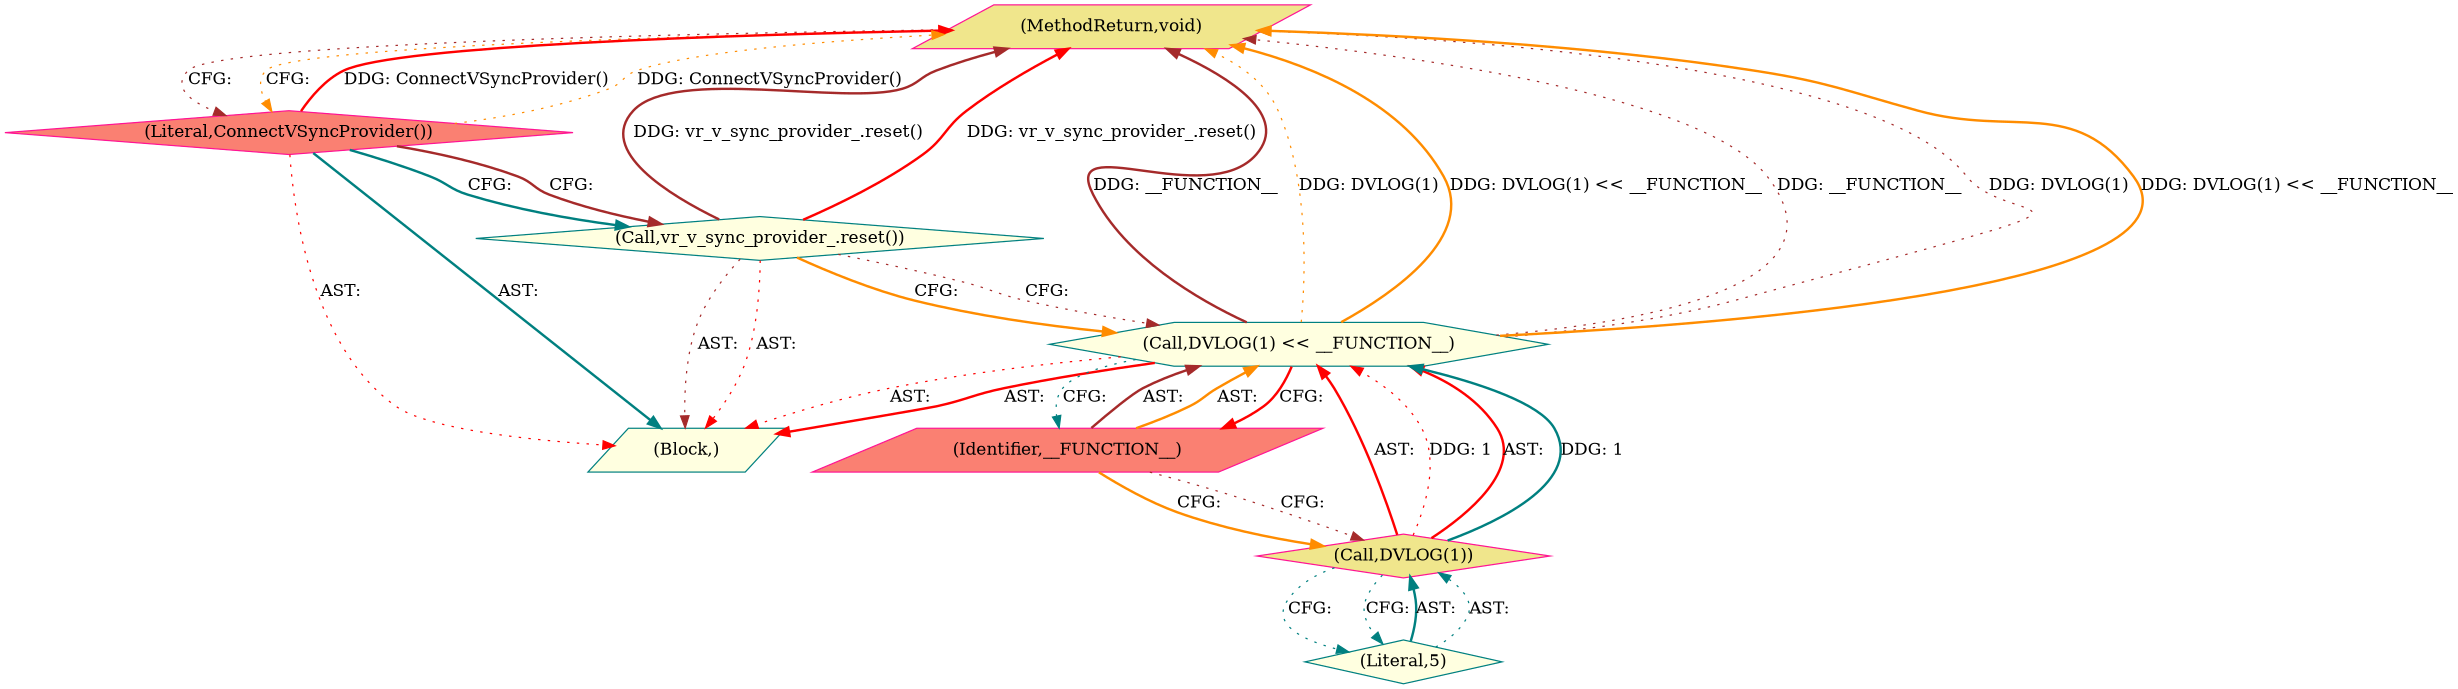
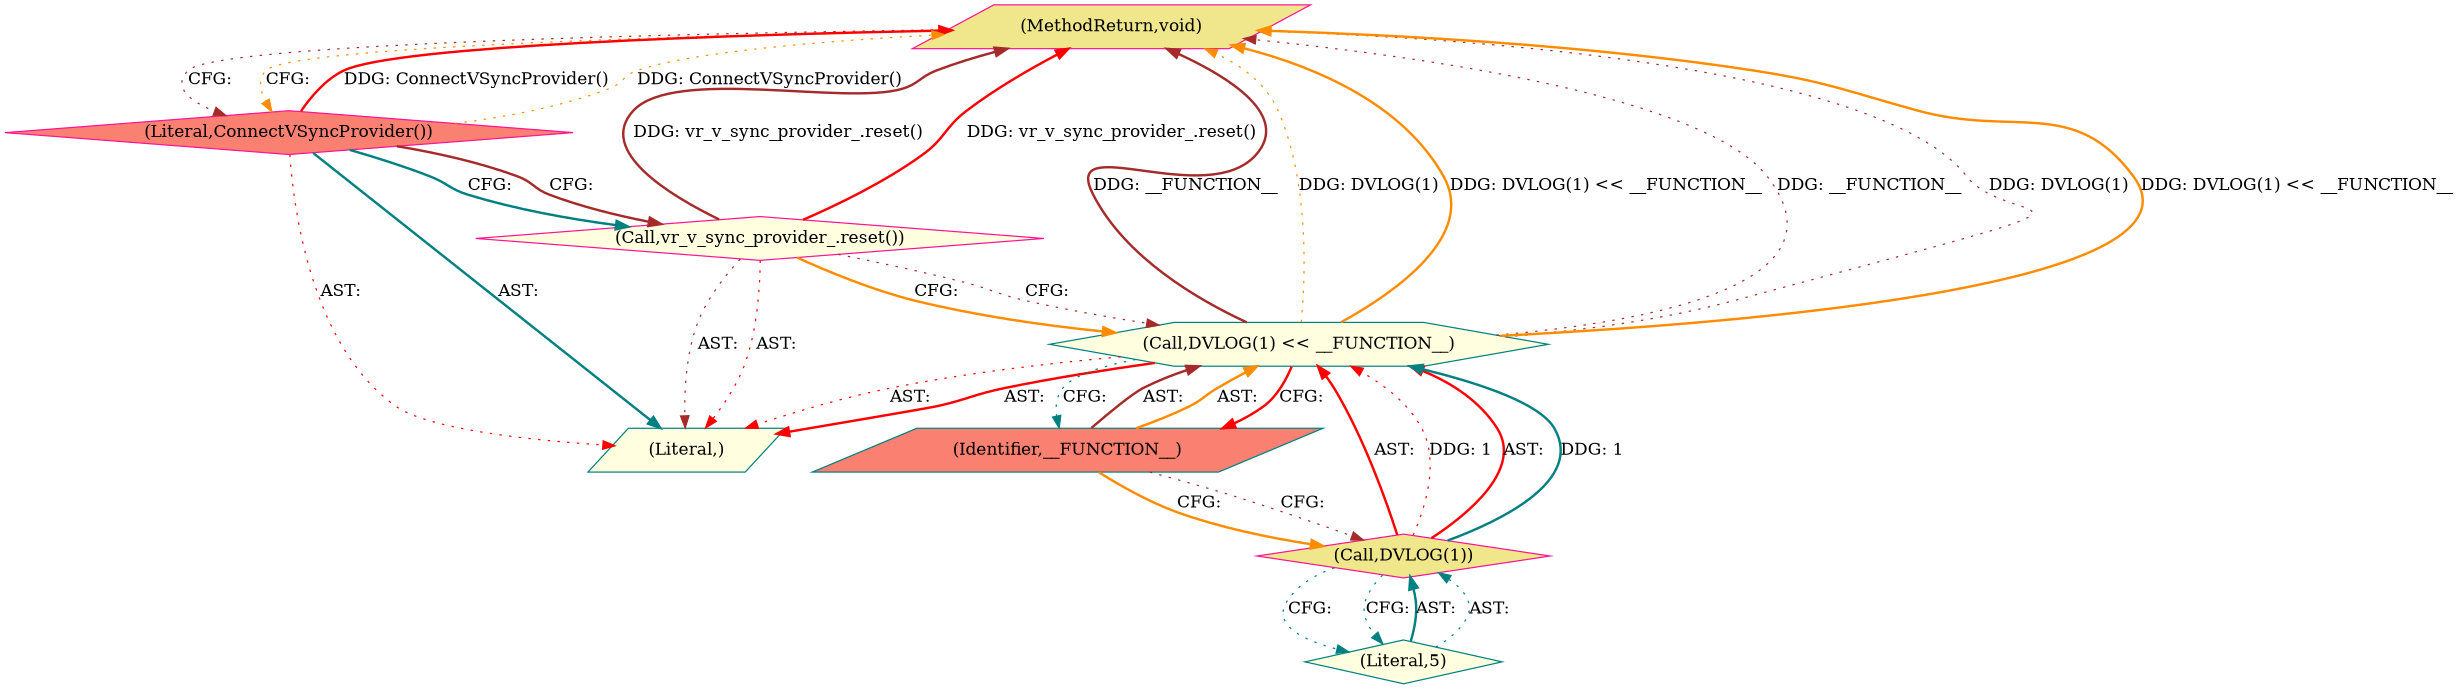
node "(Call,vr_v_sync_provider_.reset())": color teal -> deeppink
node "(Block,)": label "(Block,)" -> "(Literal,)"
node "(Identifier,__FUNCTION__)": color deeppink -> teal
